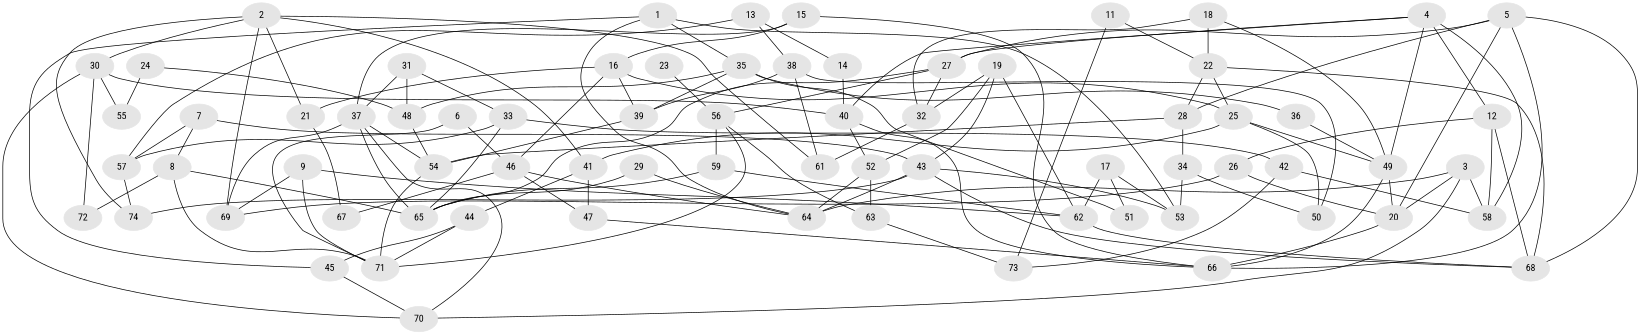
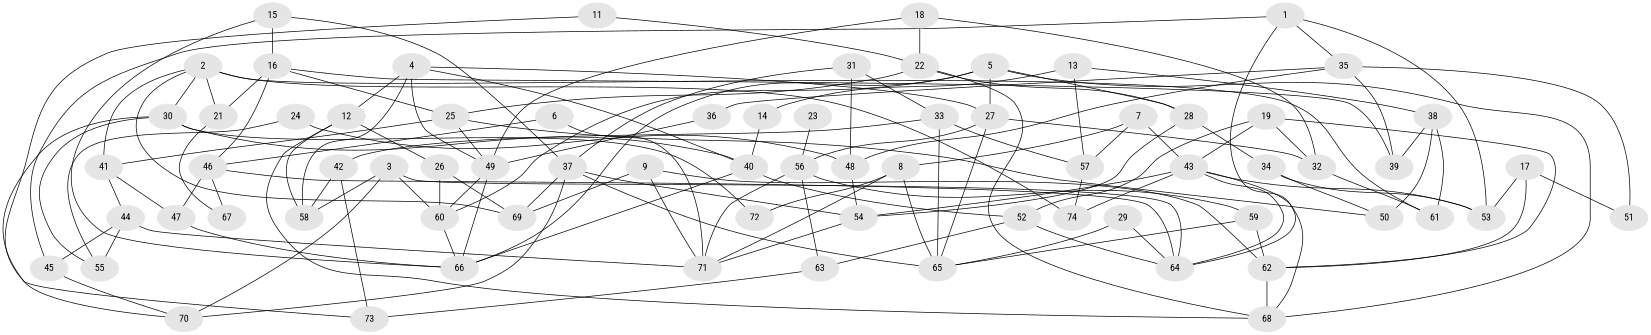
edge "39" -- "54": now "43" -- "54"
node "20": label "20" -> "60"
edge "44" -- "55": added
